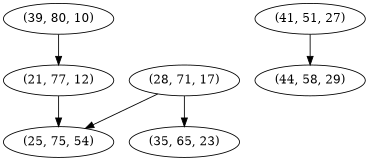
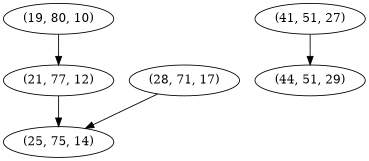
node "(39, 80, 10)": label "(39, 80, 10)" -> "(19, 80, 10)"
node "(44, 58, 29)": label "(44, 58, 29)" -> "(44, 51, 29)"
node "(25, 75, 54)": label "(25, 75, 54)" -> "(25, 75, 14)"
node "(35, 65, 23)": removed
